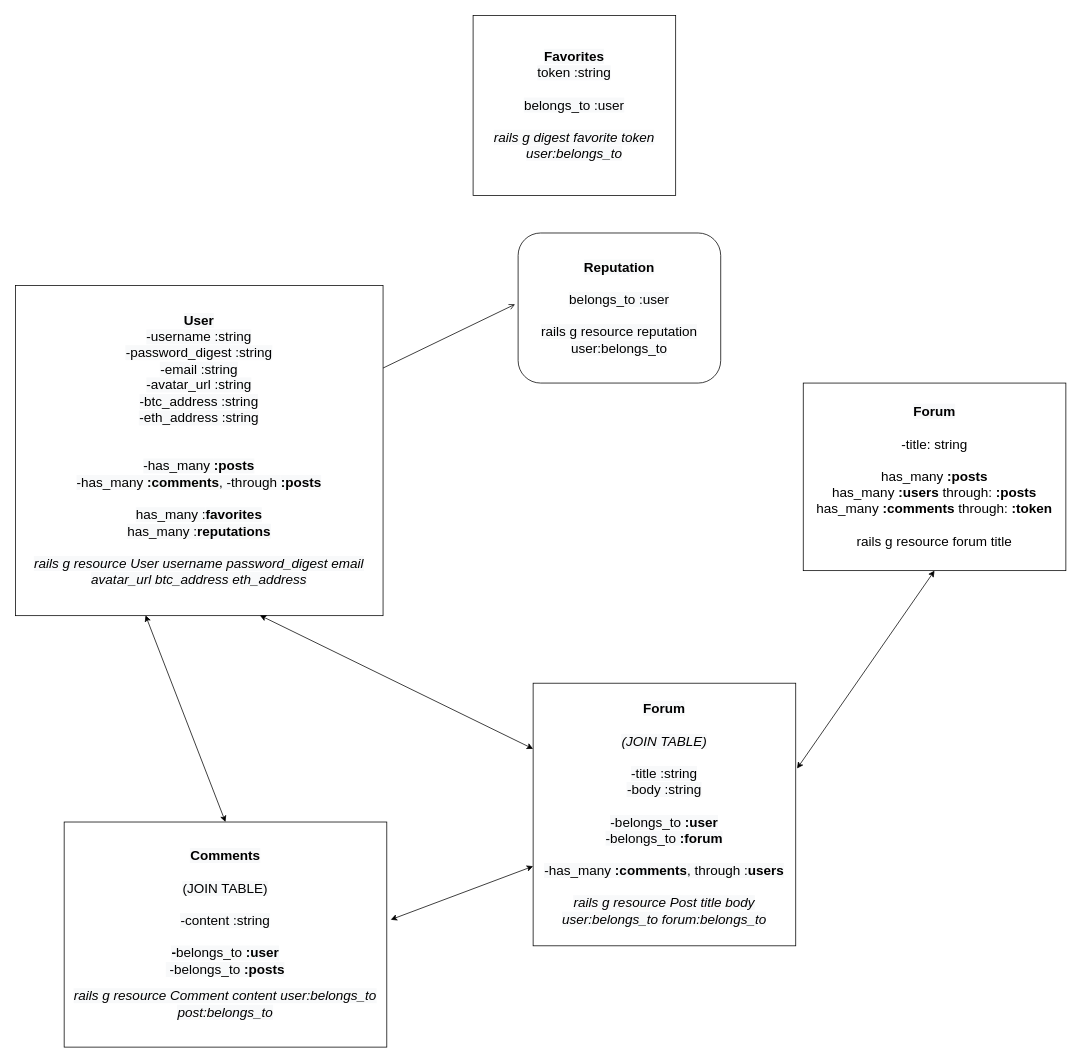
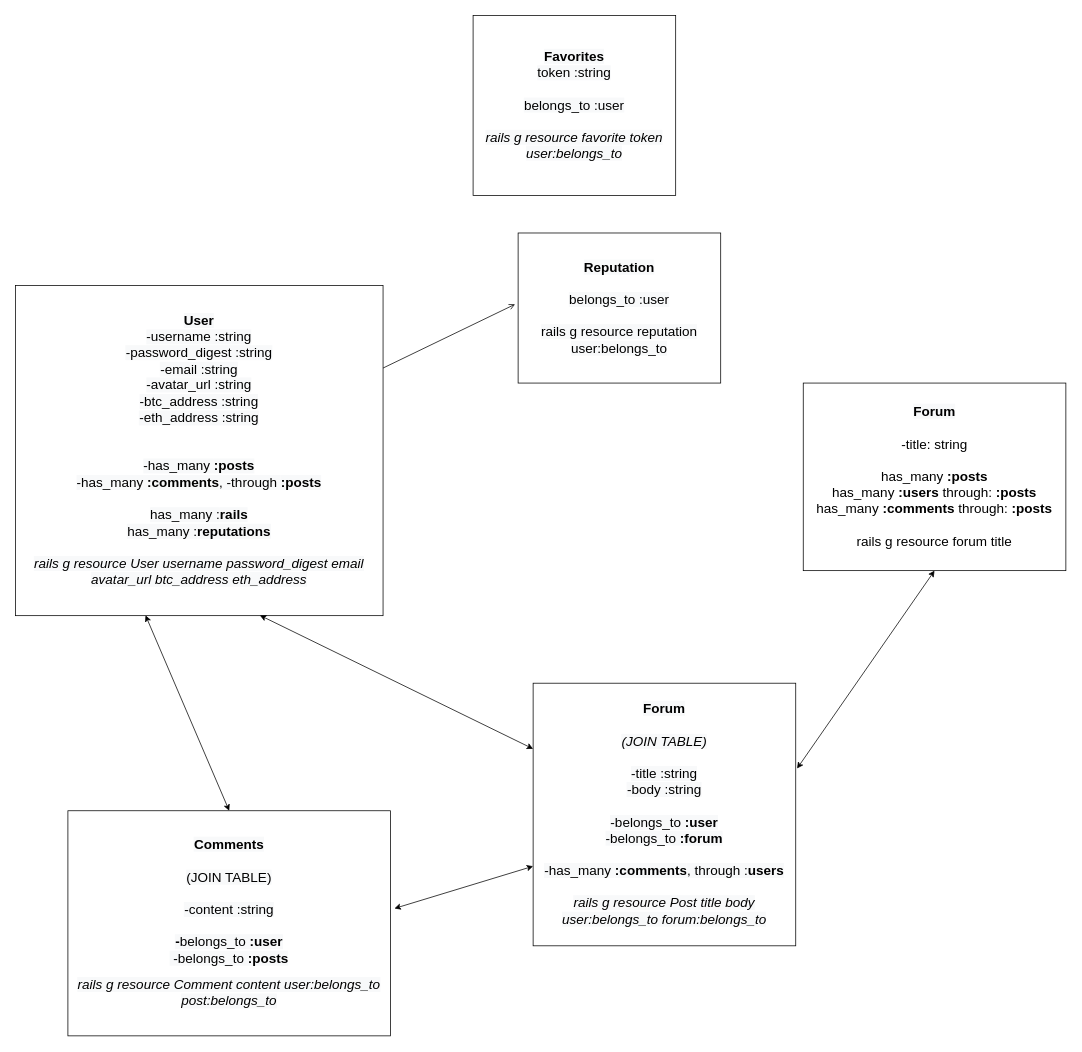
node "Favoritestoken :stringbelongs_to :userrails g digest favorite token user:belongs_to": label "Favoritestoken :stringbelongs_to :userrails g digest favorite token user:belongs_to" -> "Favoritestoken :stringbelongs_to :userrails g resource favorite token user:belongs_to"
node "Reputation belongs_to :userrails g resource reputation user:belongs_to": shape rounded rectangle -> rectangle
node "User-username :string-password_digest :string-email :string-avatar_url :string-btc_address :string-eth_address :string-has_many :posts-has_many :comments, -through :postshas_many :favorites has_many :reputationsrails g resource User username password_digest email avatar_url btc_address eth_address": label "User-username :string-password_digest :string-email :string-avatar_url :string-btc_address :string-eth_address :string-has_many :posts-has_many :comments, -through :postshas_many :favorites has_many :reputationsrails g resource User username password_digest email avatar_url btc_address eth_address" -> "User-username :string-password_digest :string-email :string-avatar_url :string-btc_address :string-eth_address :string-has_many :posts-has_many :comments, -through :postshas_many :rails has_many :reputationsrails g resource User username password_digest email avatar_url btc_address eth_address"
node "Forum -title: string has_many :posts has_many :users through: :posts has_many :comments through: :token rails g resource forum title": label "Forum -title: string has_many :posts has_many :users through: :posts has_many :comments through: :token rails g resource forum title" -> "Forum -title: string has_many :posts has_many :users through: :posts has_many :comments through: :posts rails g resource forum title"
node "Comments (JOIN TABLE) -content :string -belongs_to :user -belongs_to :posts rails g resource Comment content user:belongs_to post:belongs_to": moved (225, 934) -> (229, 923)
